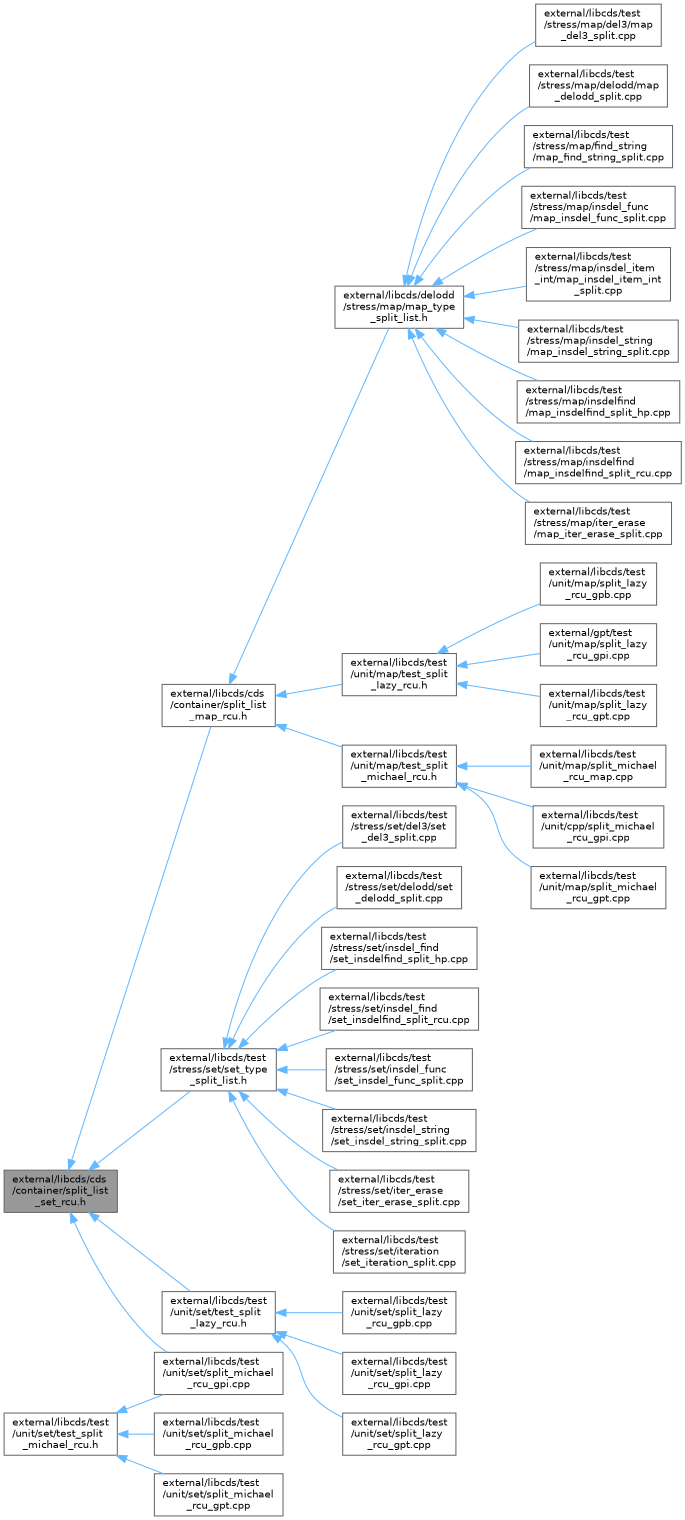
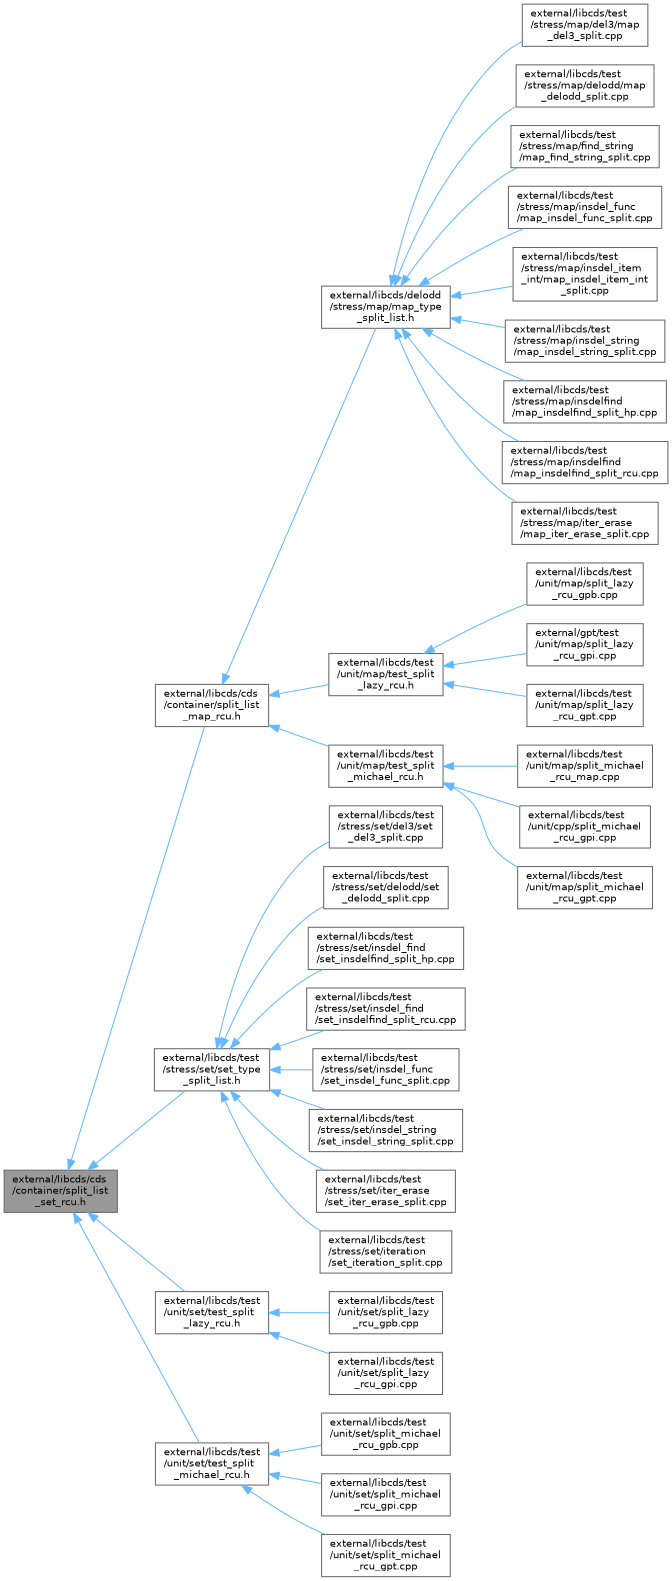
edge "external/libcds/test /unit/set/split_michael _rcu_gpi.cpp" -> "external/libcds/cds /container/split_list _set_rcu.h": now "external/libcds/test /unit/set/test_split _michael_rcu.h" -> "external/libcds/cds /container/split_list _set_rcu.h"
node "external/libcds/test /unit/set/split_lazy _rcu_gpt.cpp": removed
